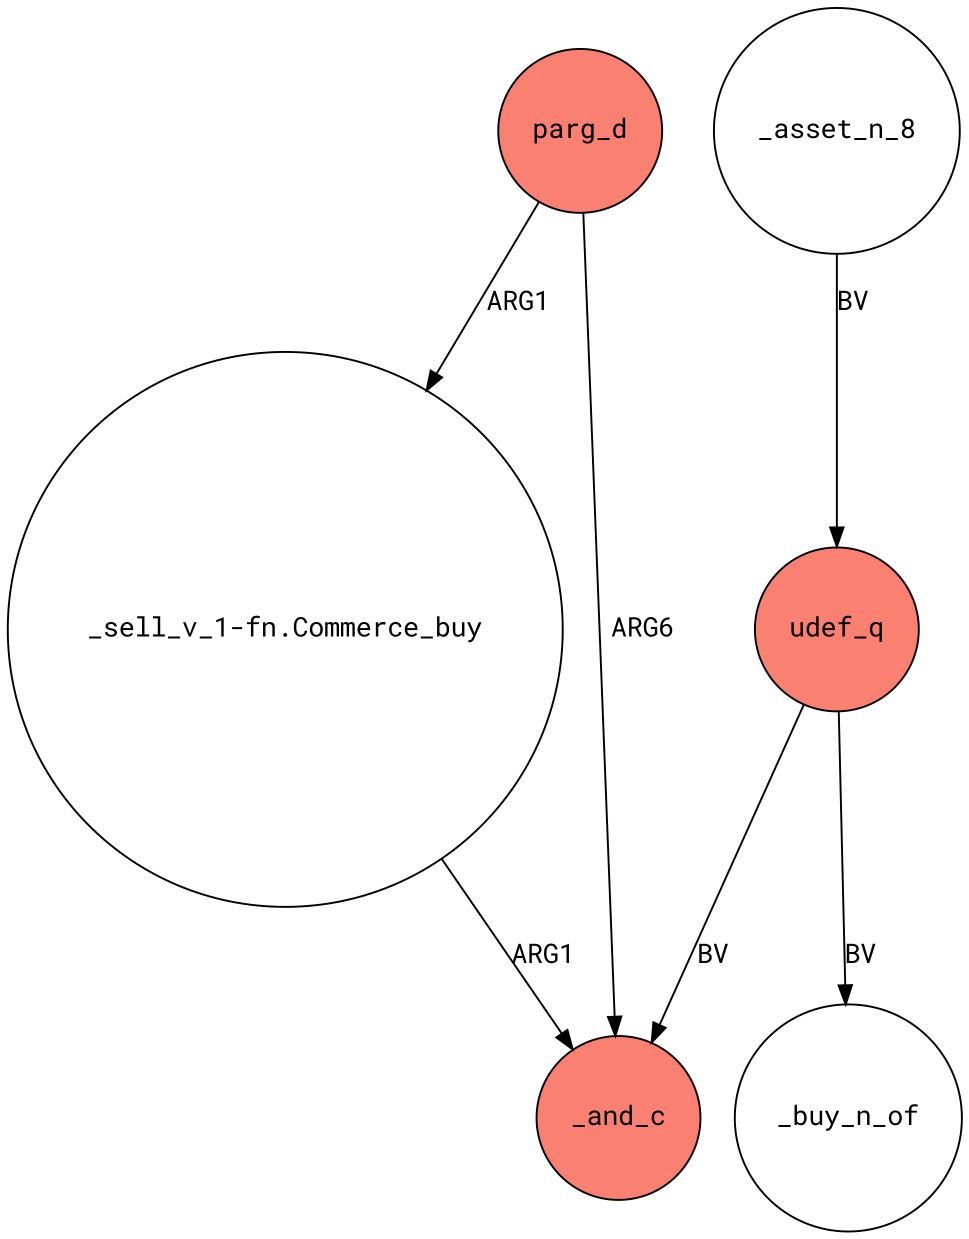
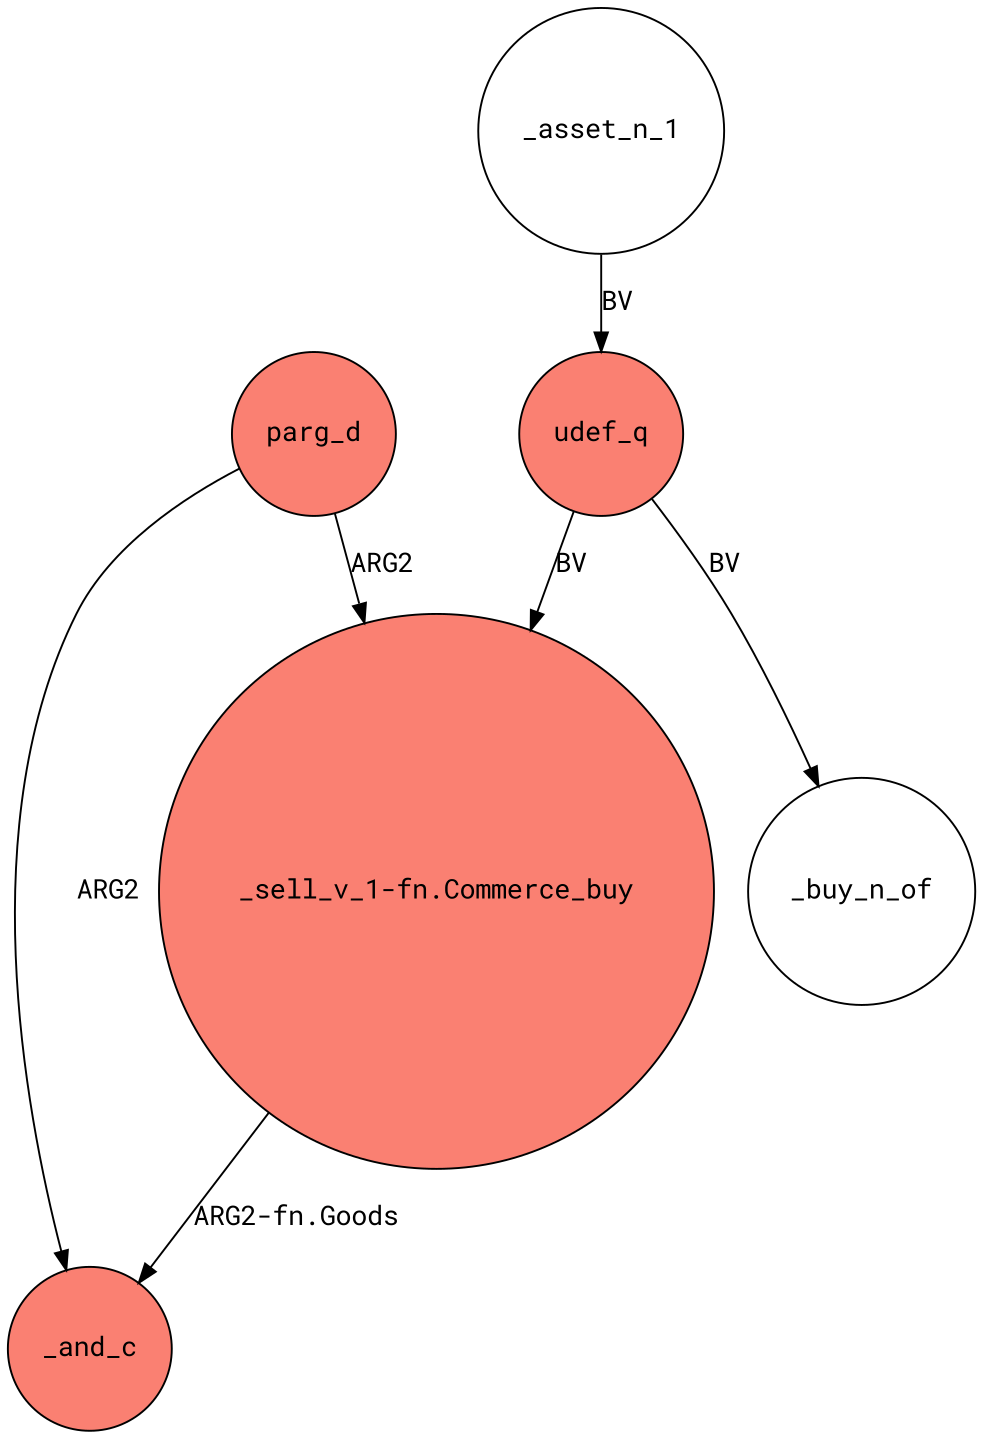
node "_asset_n_8": label "_asset_n_8" -> "_asset_n_1"
edge "parg_d" -> "_sell_v_1-fn.Commerce_buy": label "ARG1" -> "ARG2"
node "_sell_v_1-fn.Commerce_buy": fillcolor white -> salmon
edge "parg_d" -> "_and_c": label "ARG6" -> "ARG2"
edge "udef_q" -> "_and_c": now "udef_q" -> "_sell_v_1-fn.Commerce_buy"
edge "_sell_v_1-fn.Commerce_buy" -> "_and_c": label "ARG1" -> "ARG2-fn.Goods"
